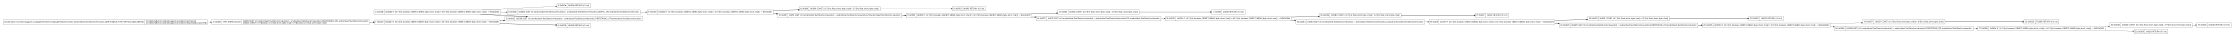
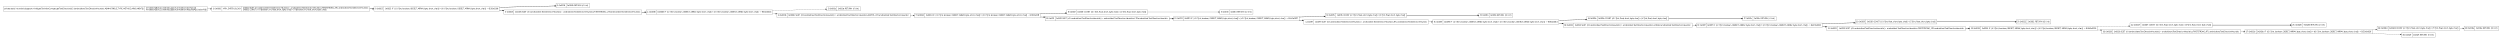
edge "4: 0x0008" -> "3: 0x0006": reversed
